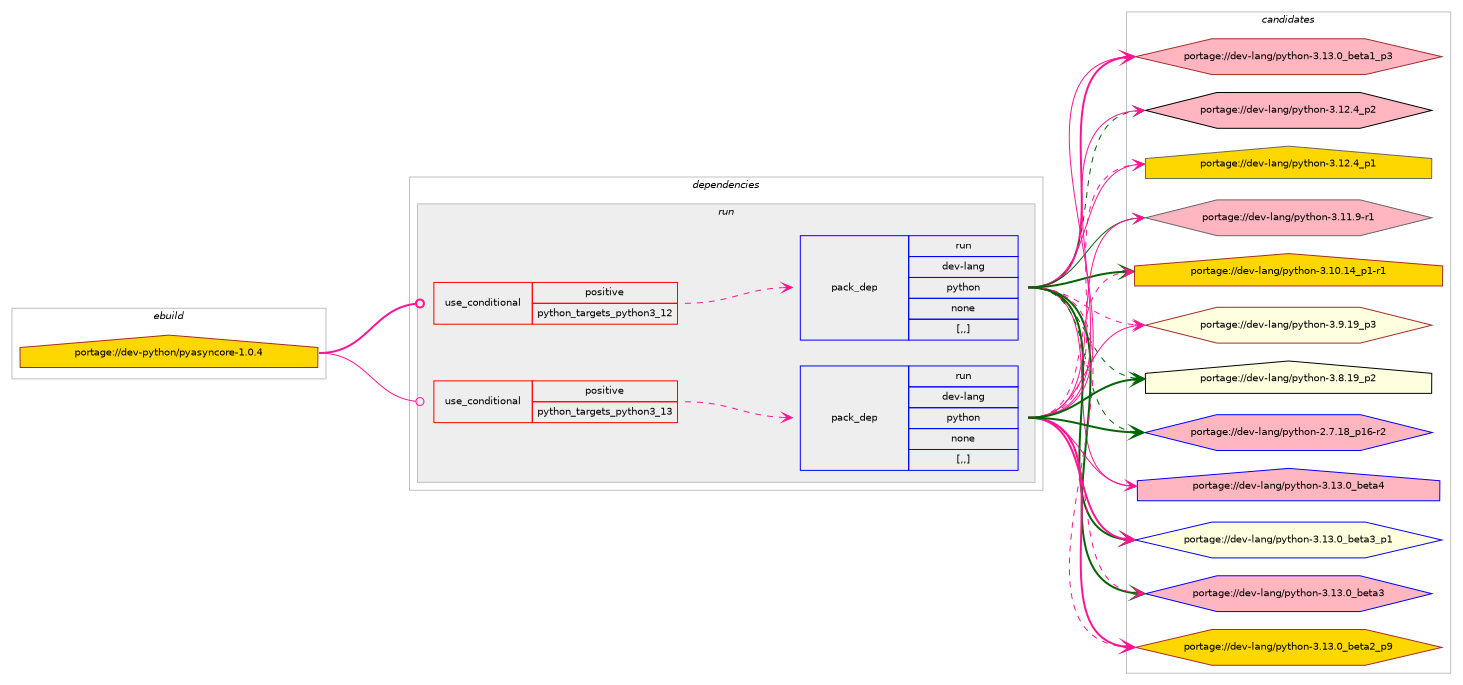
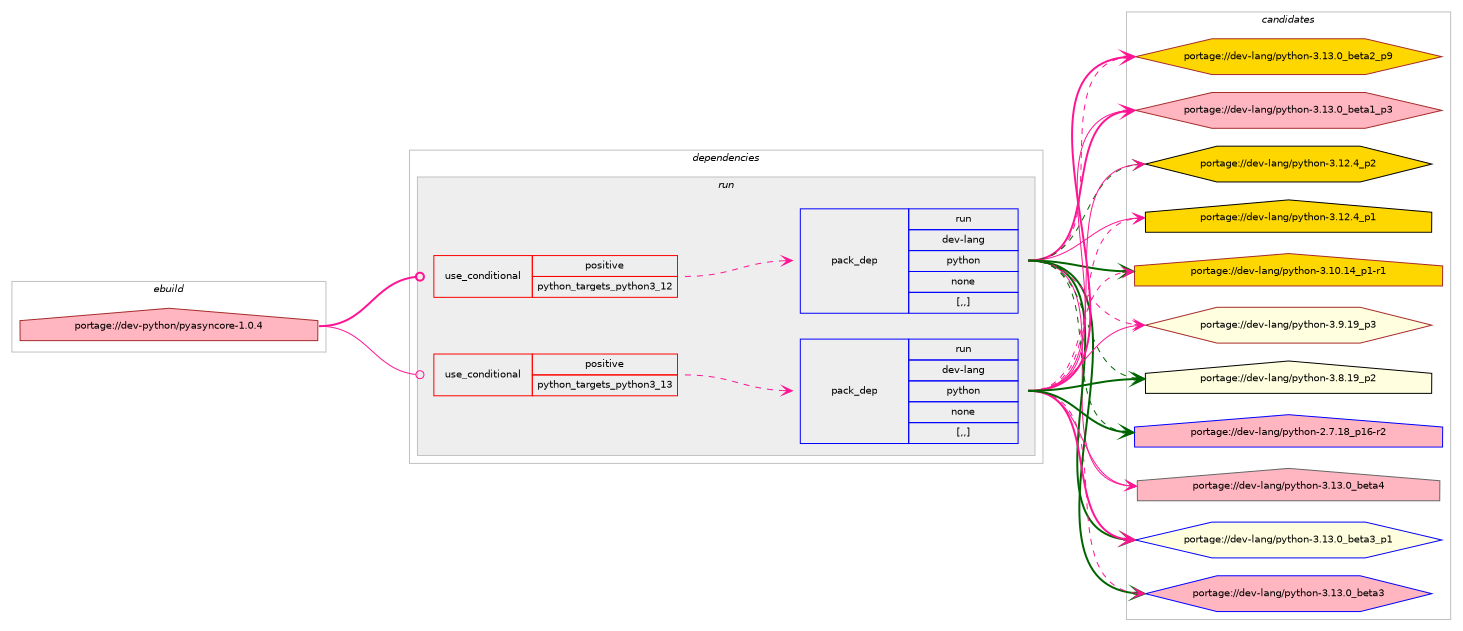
node "portage://dev-lang/python-3.12.4_p2": fillcolor lightpink -> gold
node "portage://dev-lang/python-3.12.4_p1": color gray40 -> black
node "portage://dev-lang/python-3.11.9-r1": removed
node "portage://dev-python/pyasyncore-1.0.4": fillcolor gold -> lightpink
node "portage://dev-lang/python-2.7.18_p16-r2": shape hexagon -> house
node "portage://dev-lang/python-3.13.0_beta4": color blue -> gray40
